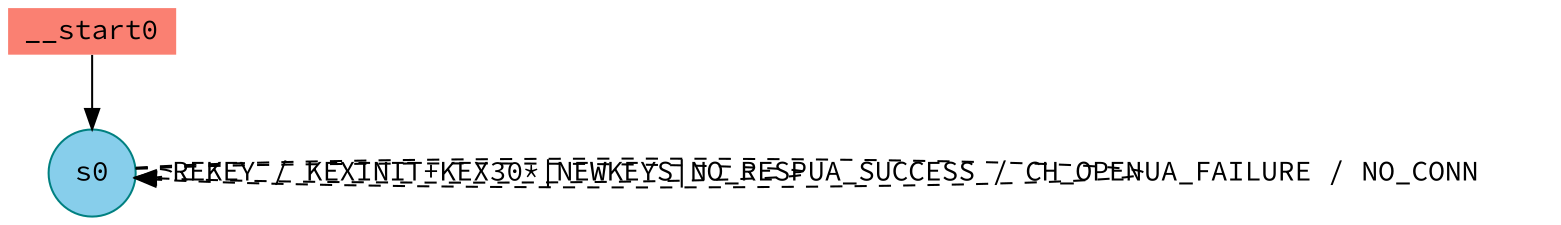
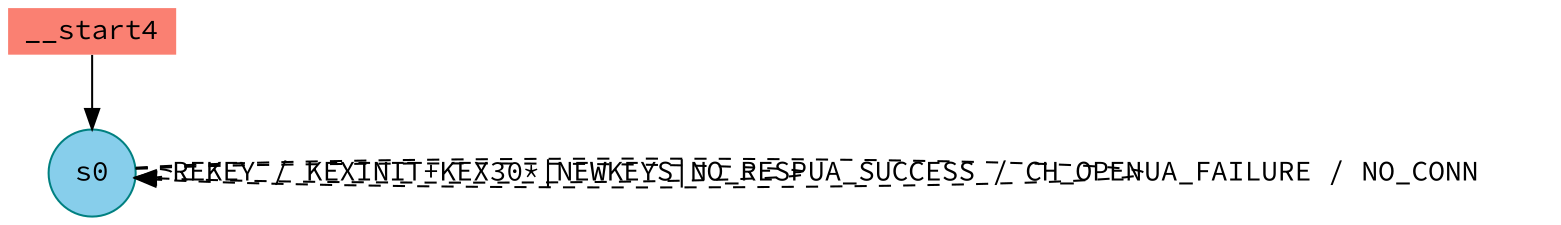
node "__start0": label "__start0" -> "__start4"
